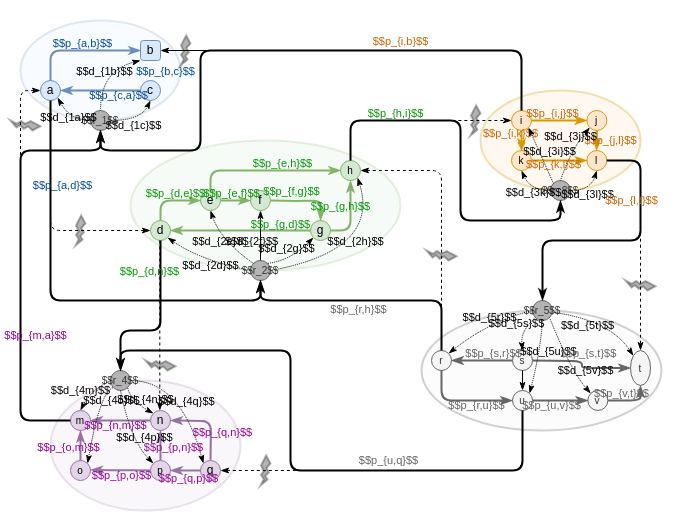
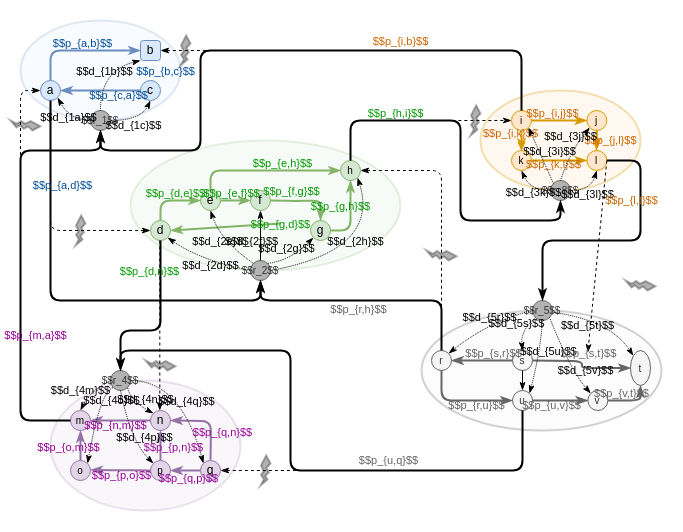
edge "i" -> "b": style solid -> dashed
edge "g" -> "d": now "$$p_{g,d}$$" -> "d"
edge "l" -> "t": now "l" -> "$$p_{s,t}$$"
